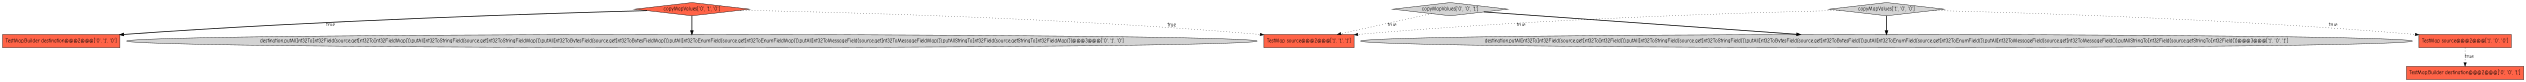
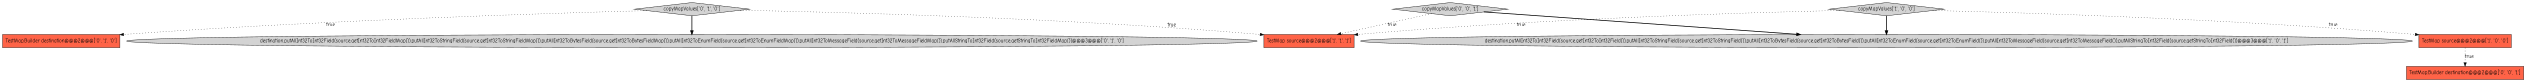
node "copyMapValues['0', '1', '0']": fillcolor tomato -> lightgray
edge "copyMapValues['0', '1', '0']" -> "TestMap.Builder destination@@@2@@@['0', '1', '0']": style bold -> dotted
